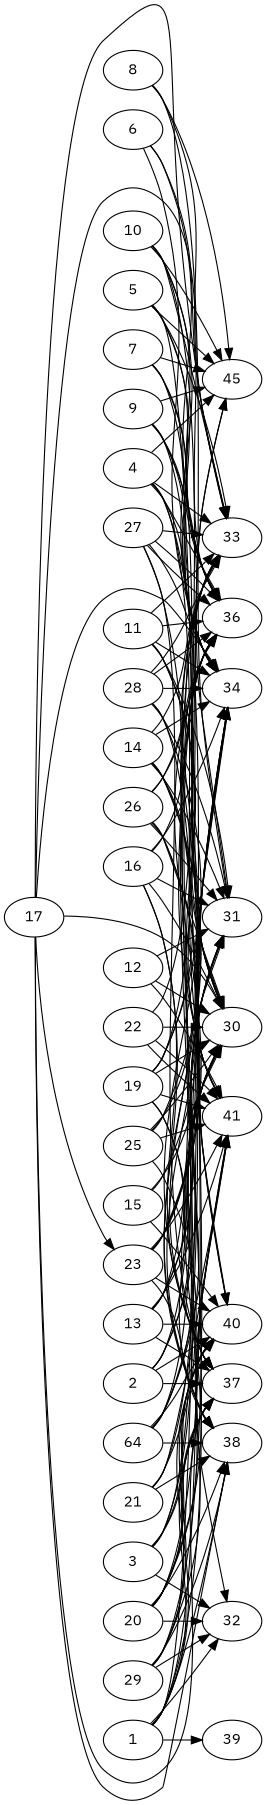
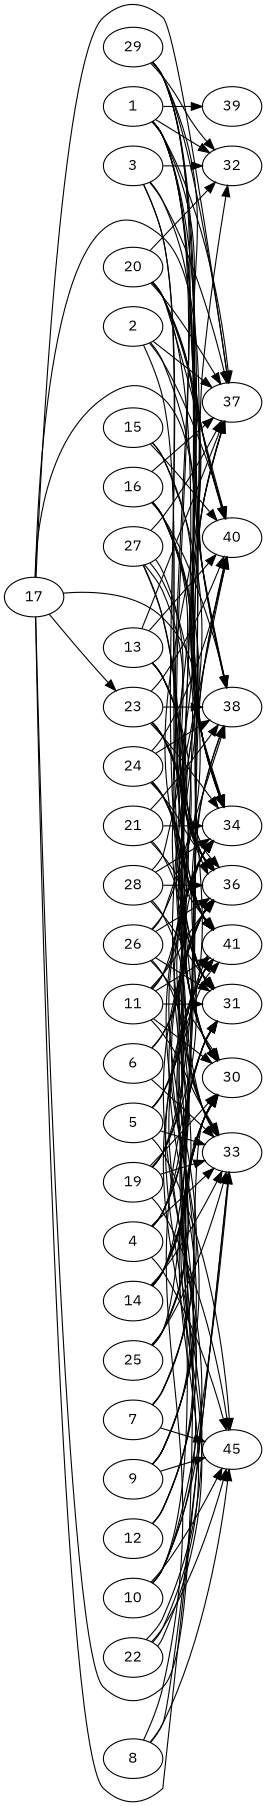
edge "28" -> "37": now "11" -> "37"
edge "2" -> "30": removed
node "64": label "64" -> "24"
